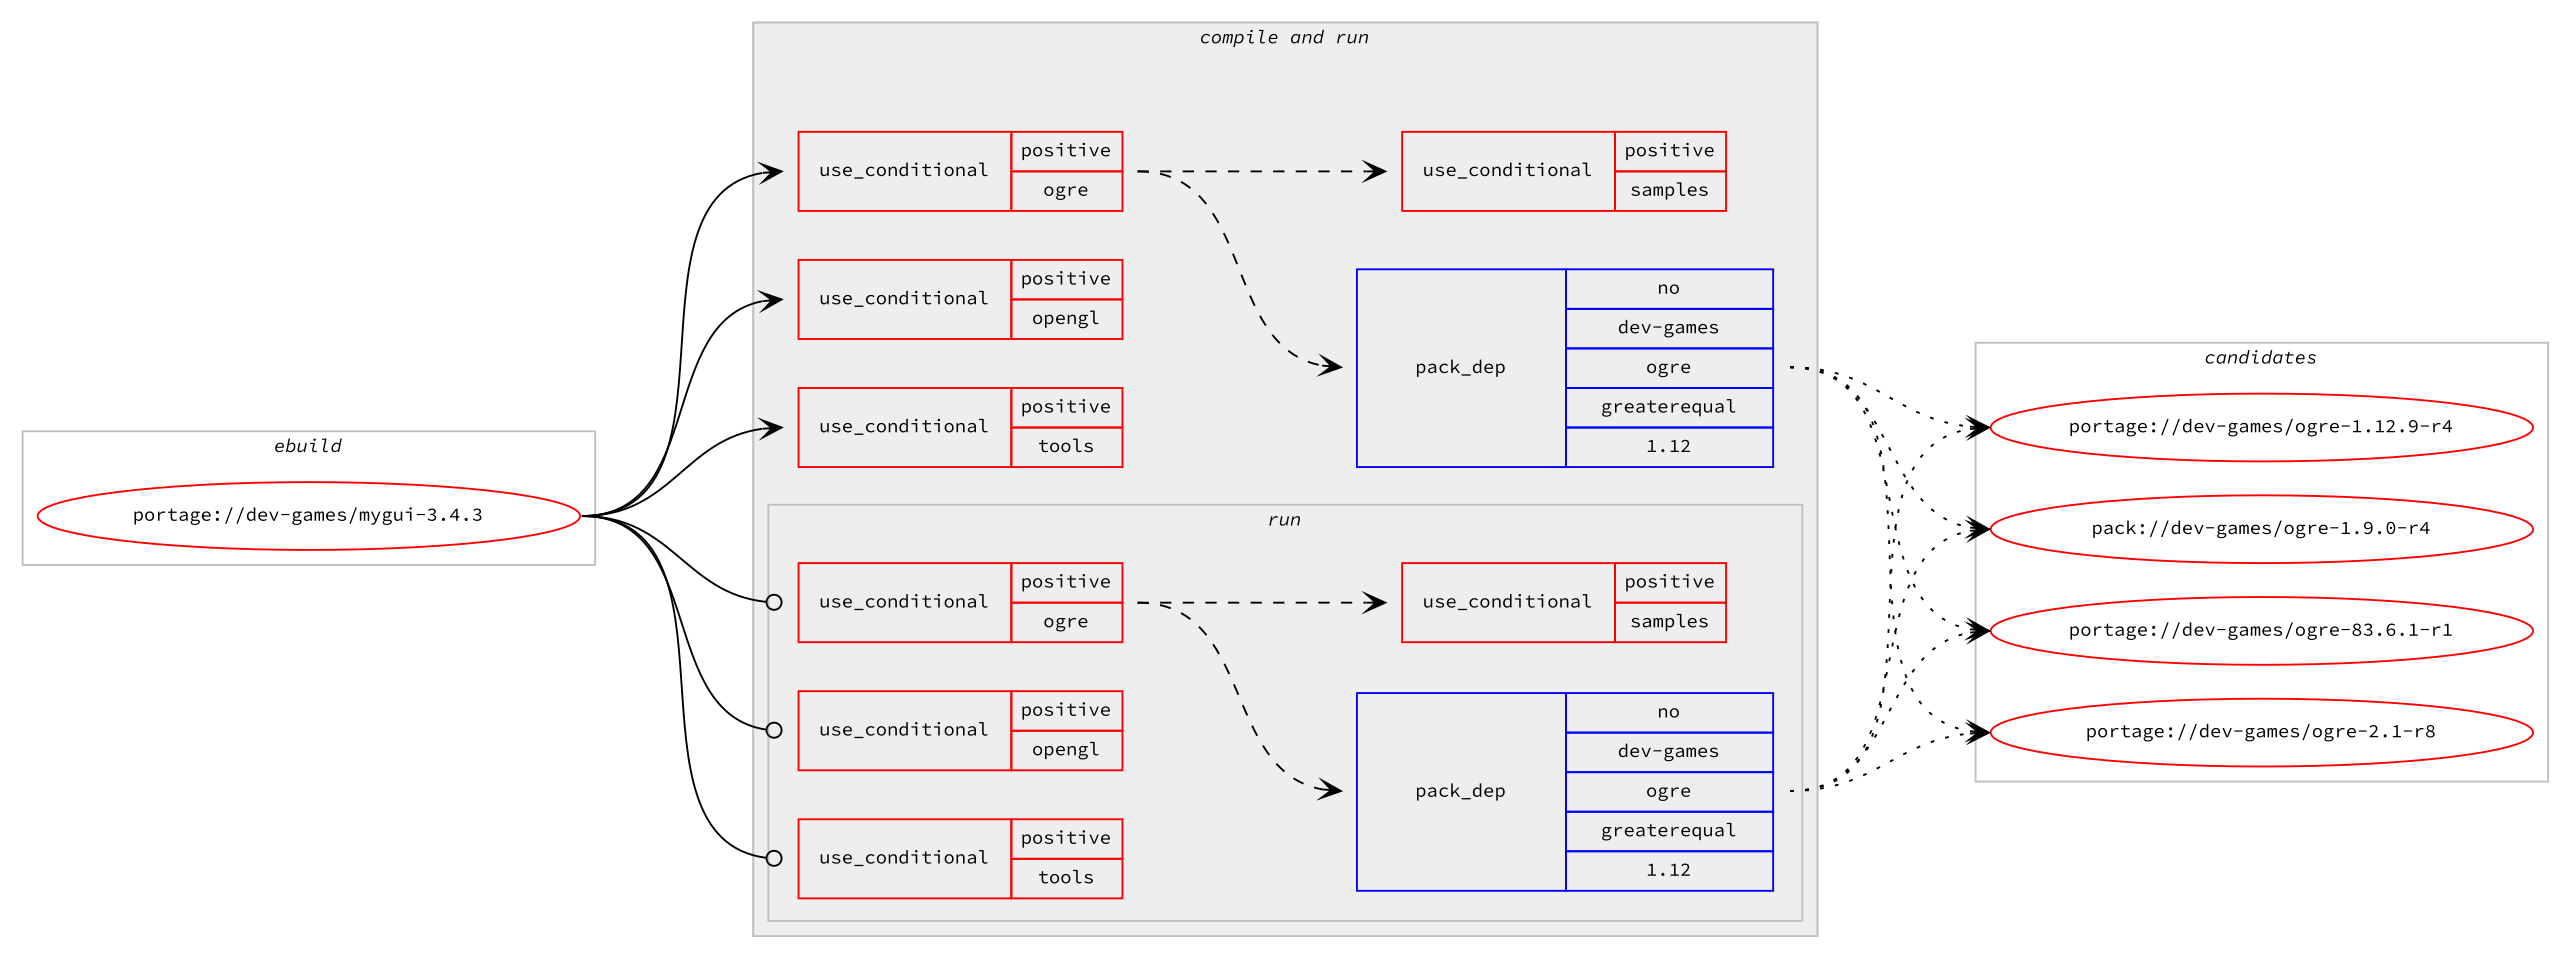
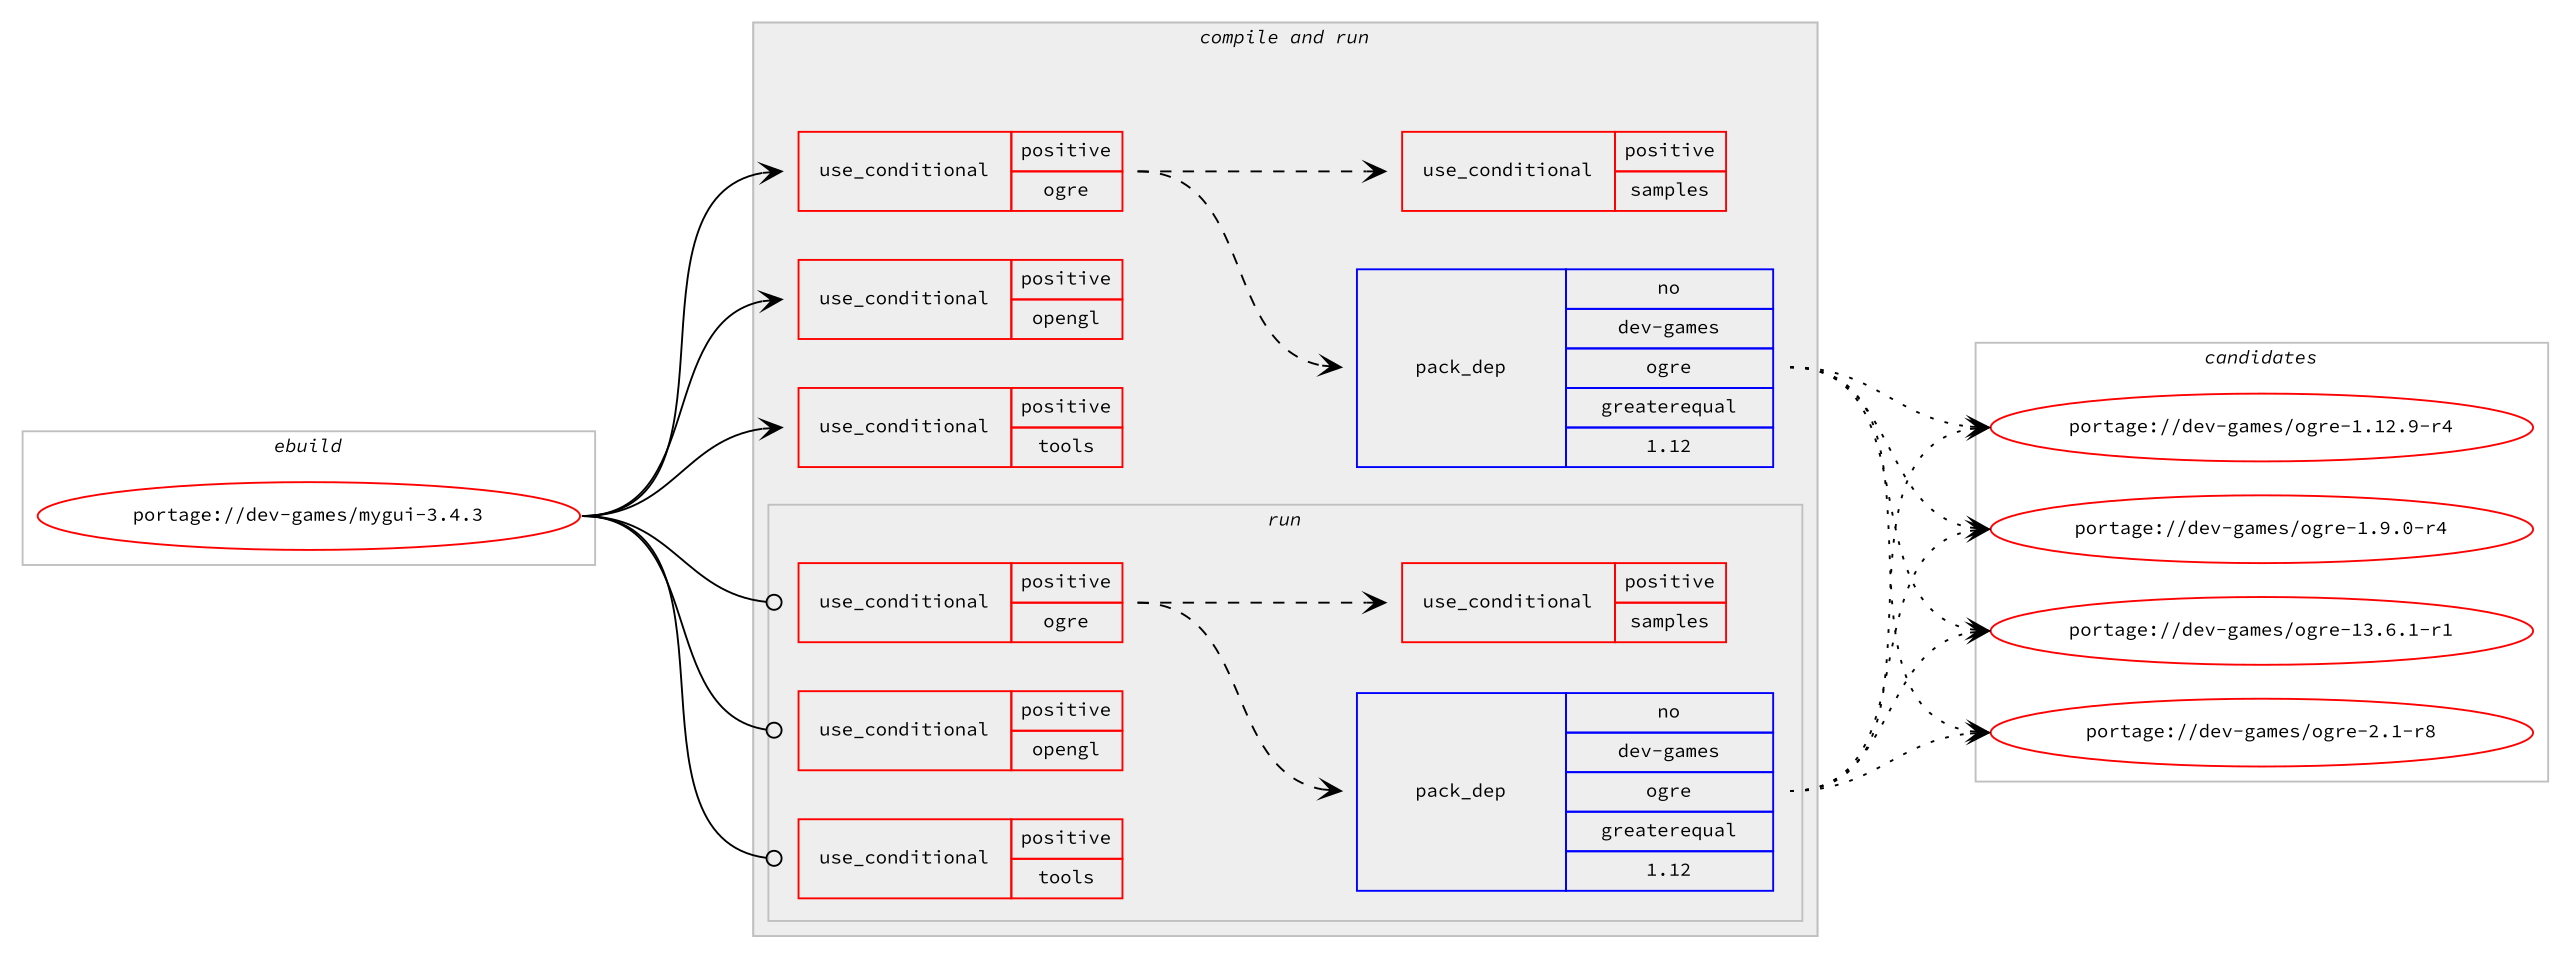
node "pack://dev-games/ogre-1.9.0-r4": label "pack://dev-games/ogre-1.9.0-r4" -> "portage://dev-games/ogre-1.9.0-r4"
node "portage://dev-games/ogre-83.6.1-r1": label "portage://dev-games/ogre-83.6.1-r1" -> "portage://dev-games/ogre-13.6.1-r1"
